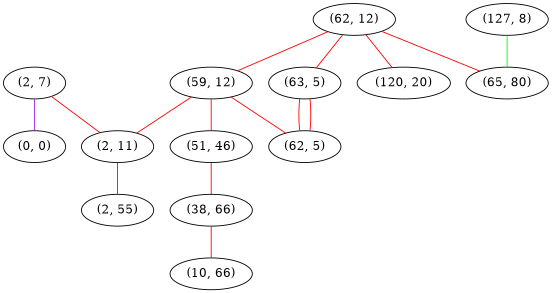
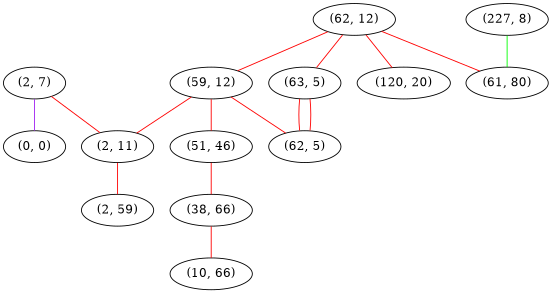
node "(127, 8)": label "(127, 8)" -> "(227, 8)"
node "(65, 80)": label "(65, 80)" -> "(61, 80)"
node "(2, 55)": label "(2, 55)" -> "(2, 59)"
